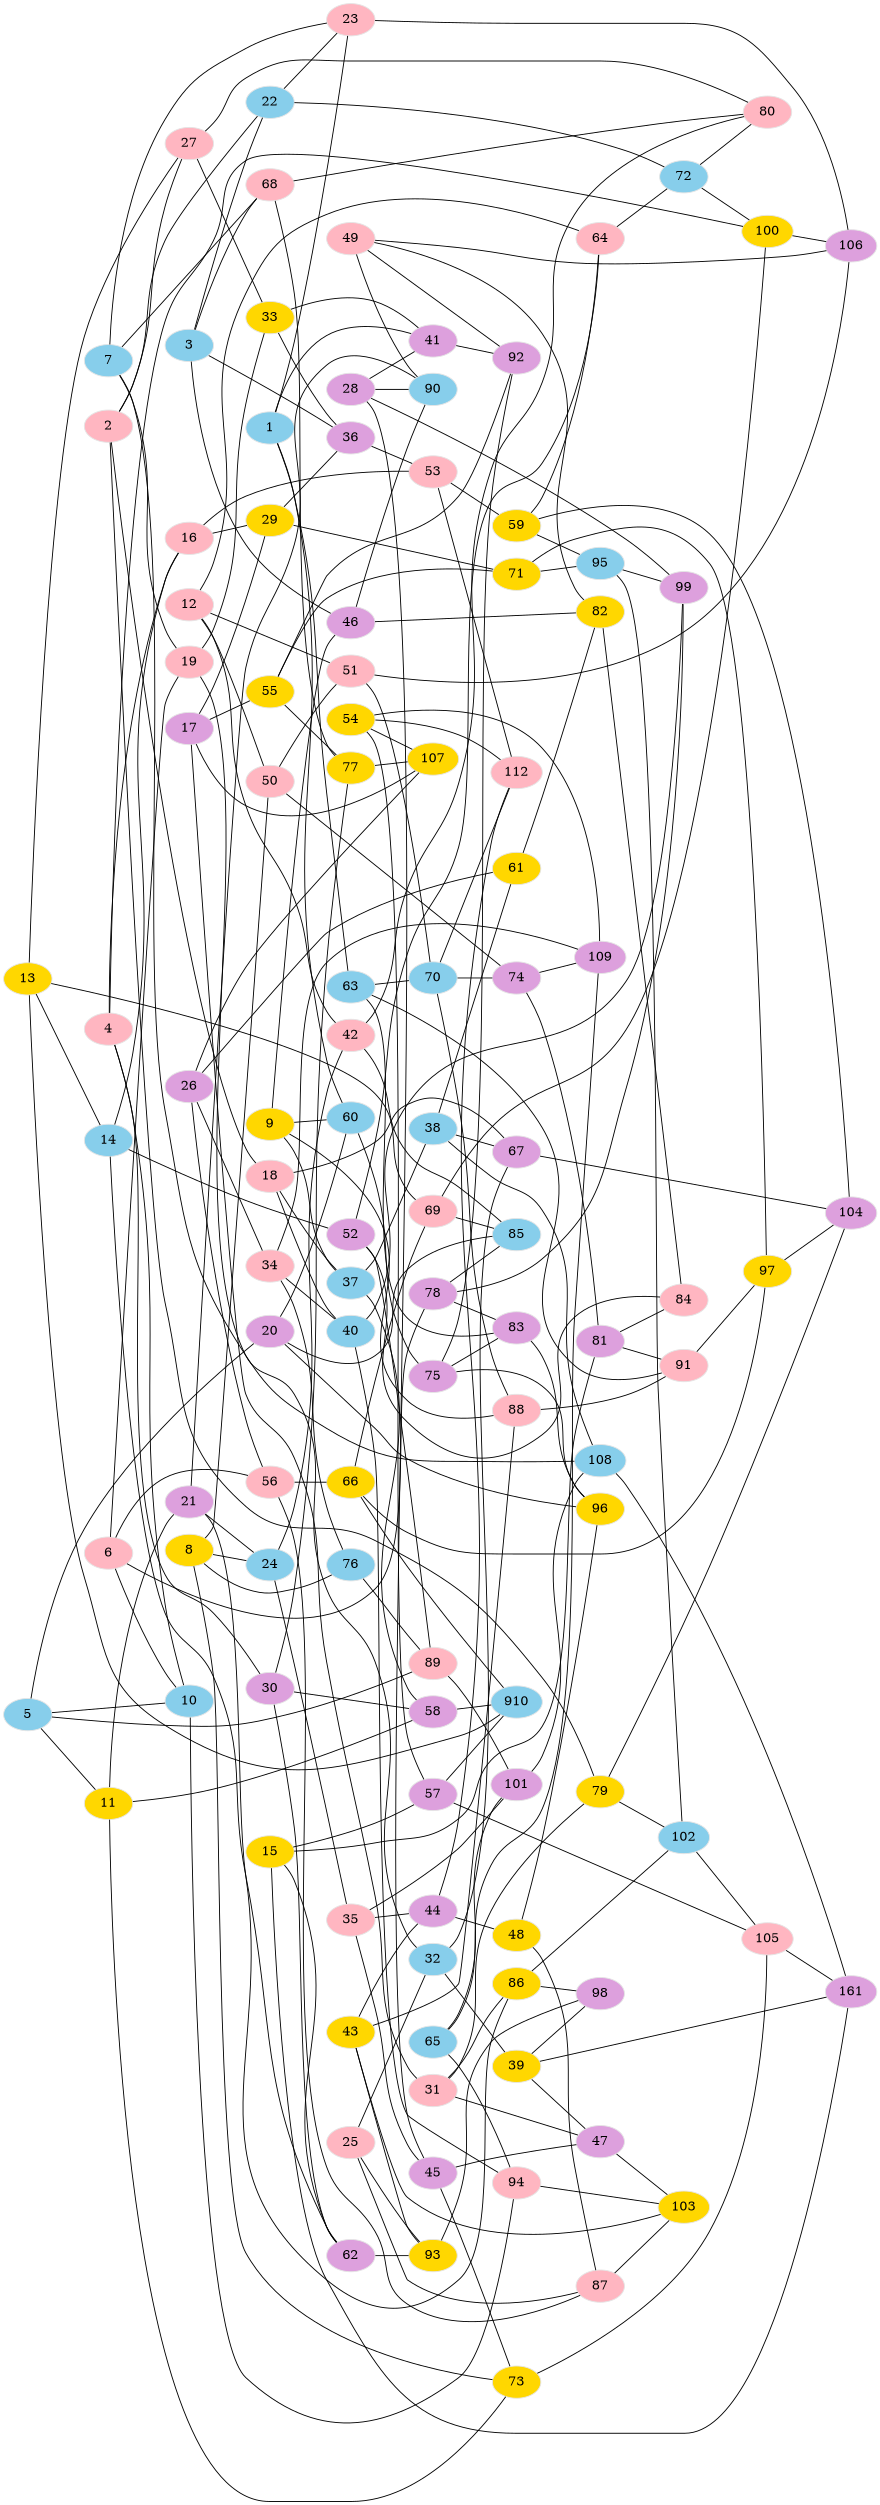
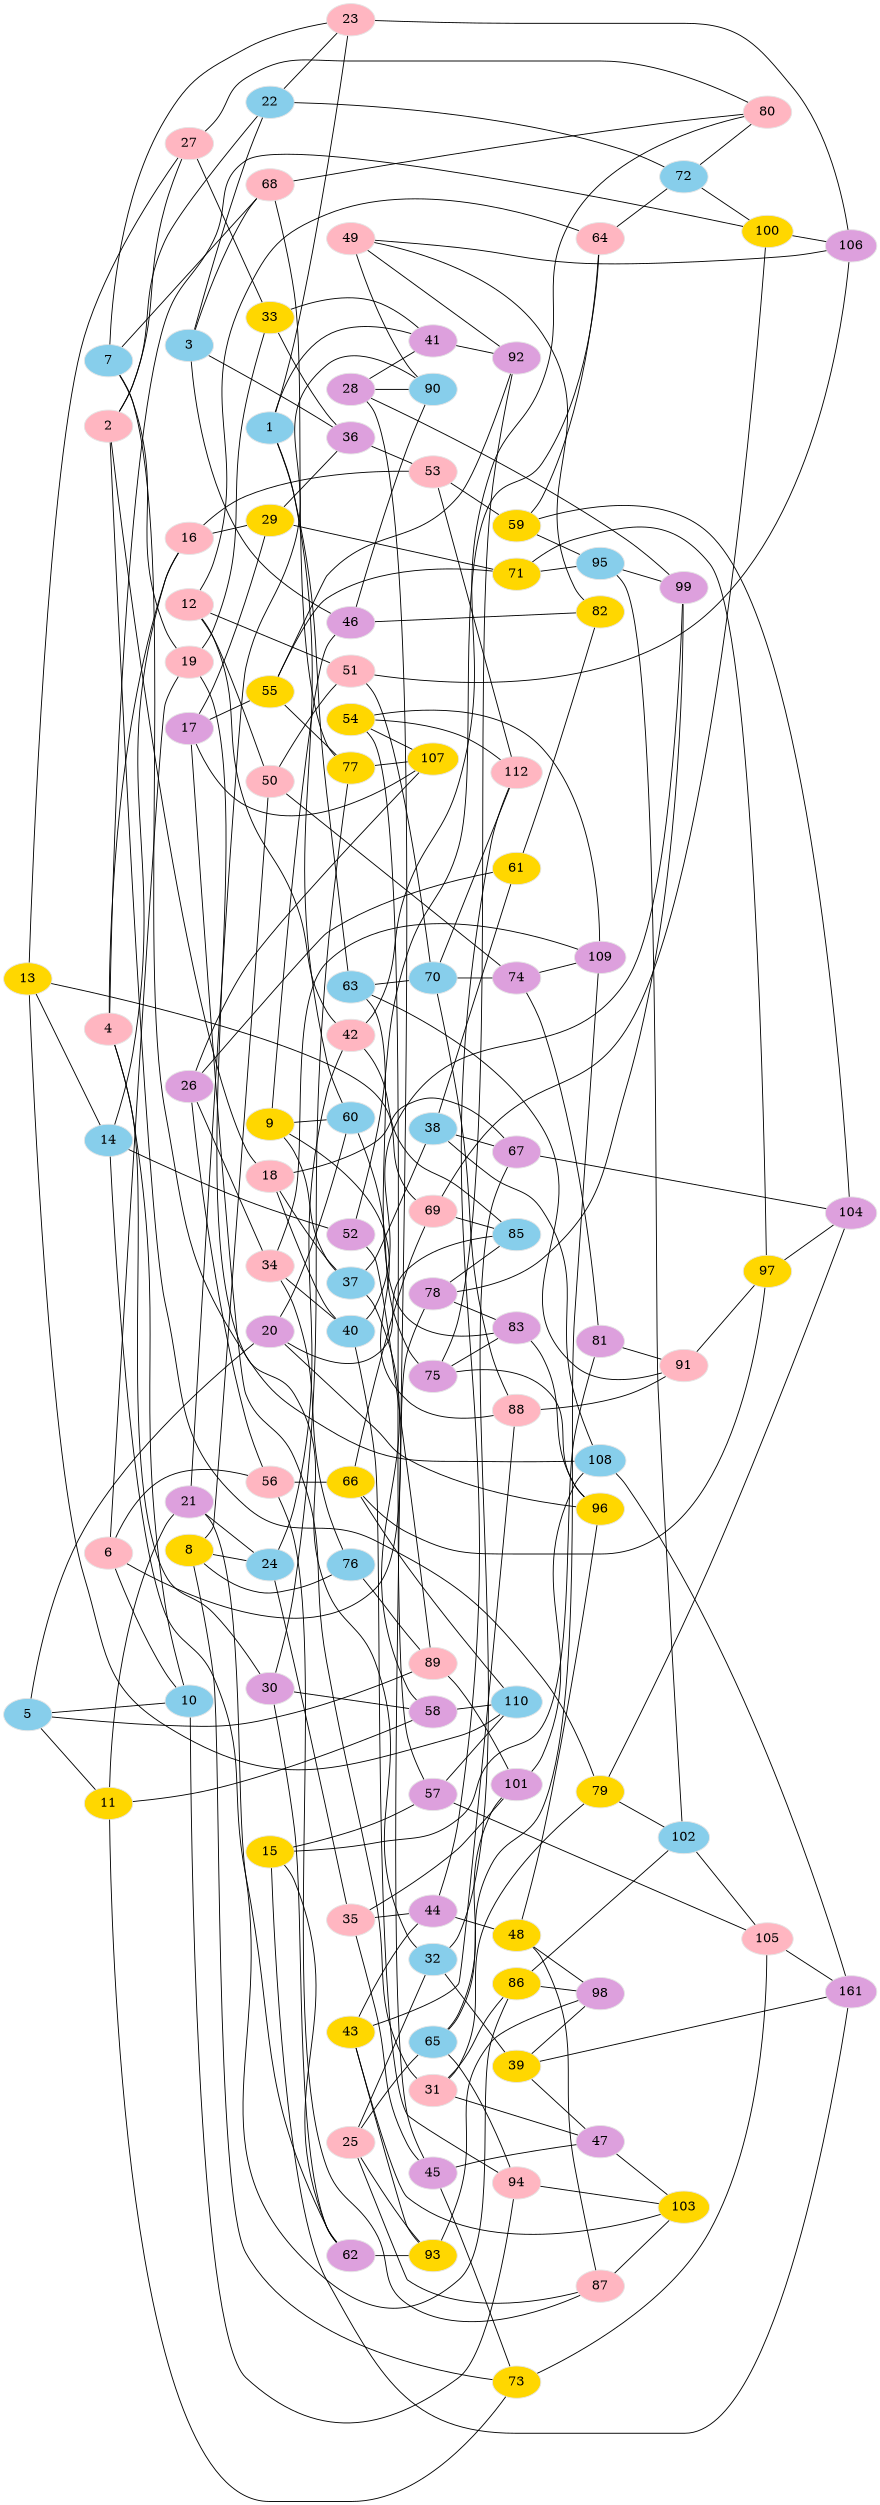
node "84": removed
node "910": label "910" -> "110"
edge "48" -- "98": added
edge "65" -- "25": added
